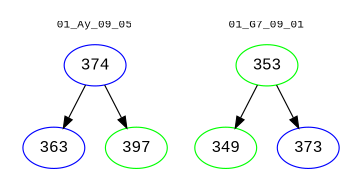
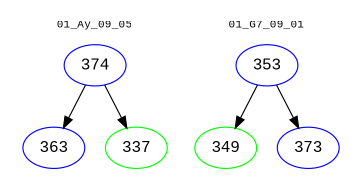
node "353": color green -> blue
node "397": label "397" -> "337"
